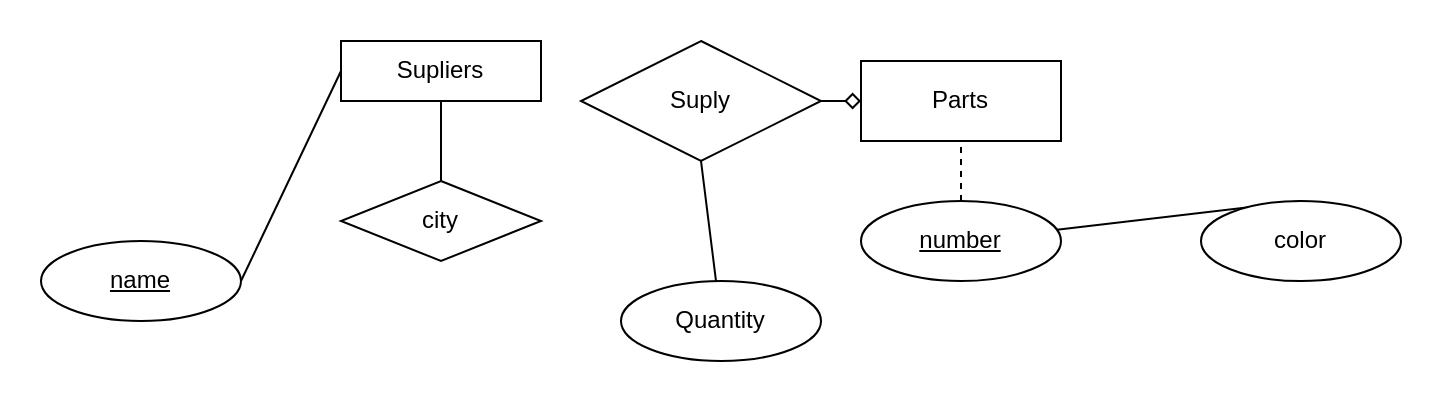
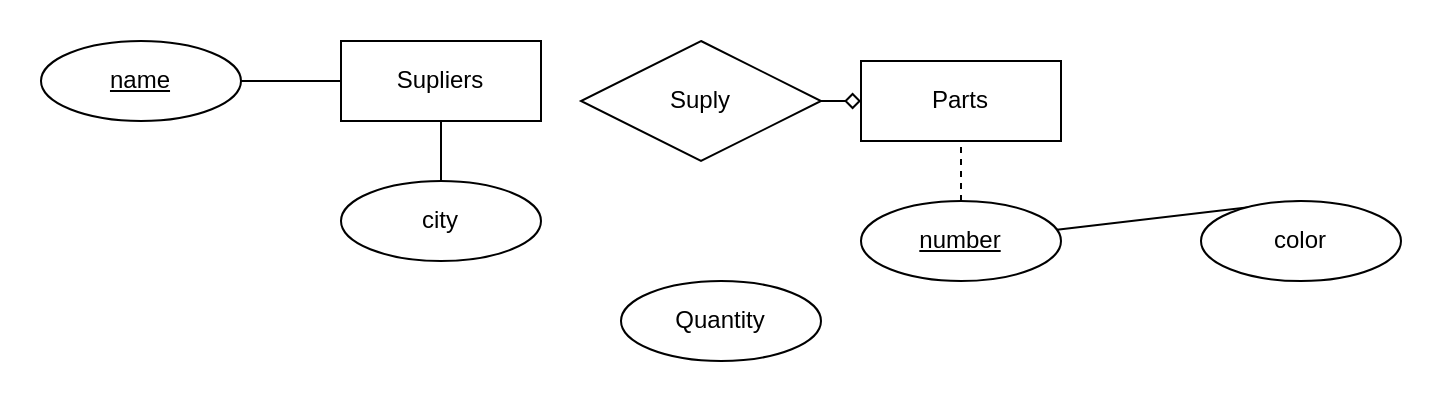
node "Supliers": size 200x60 -> 200x80
node "city": shape diamond -> ellipse
edge "Suply" -- "Quantity": removed
node "name": moved (141, 281) -> (141, 81)
